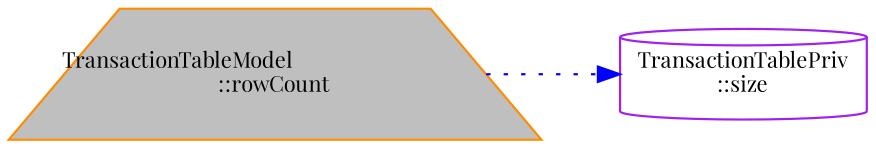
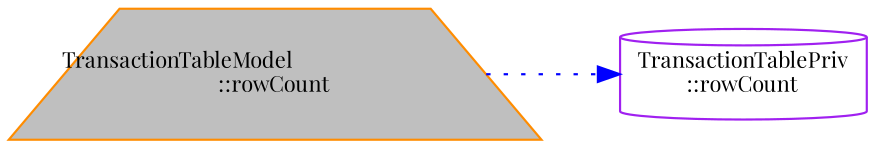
node "TransactionTablePriv ::size": label "TransactionTablePriv ::size" -> "TransactionTablePriv ::rowCount"
